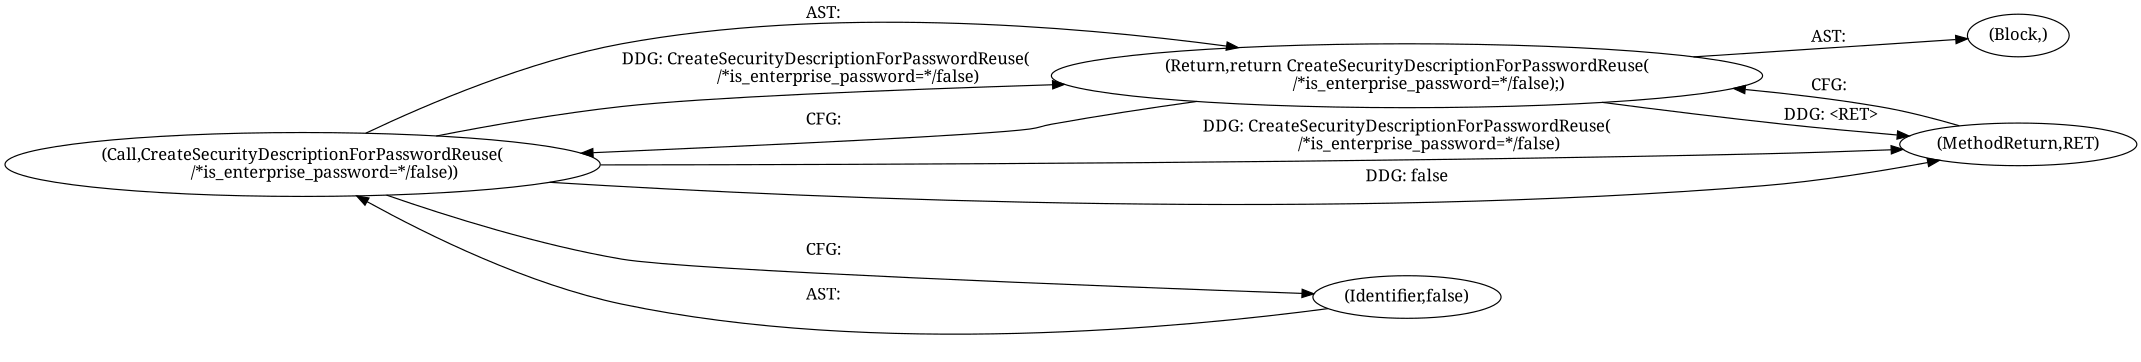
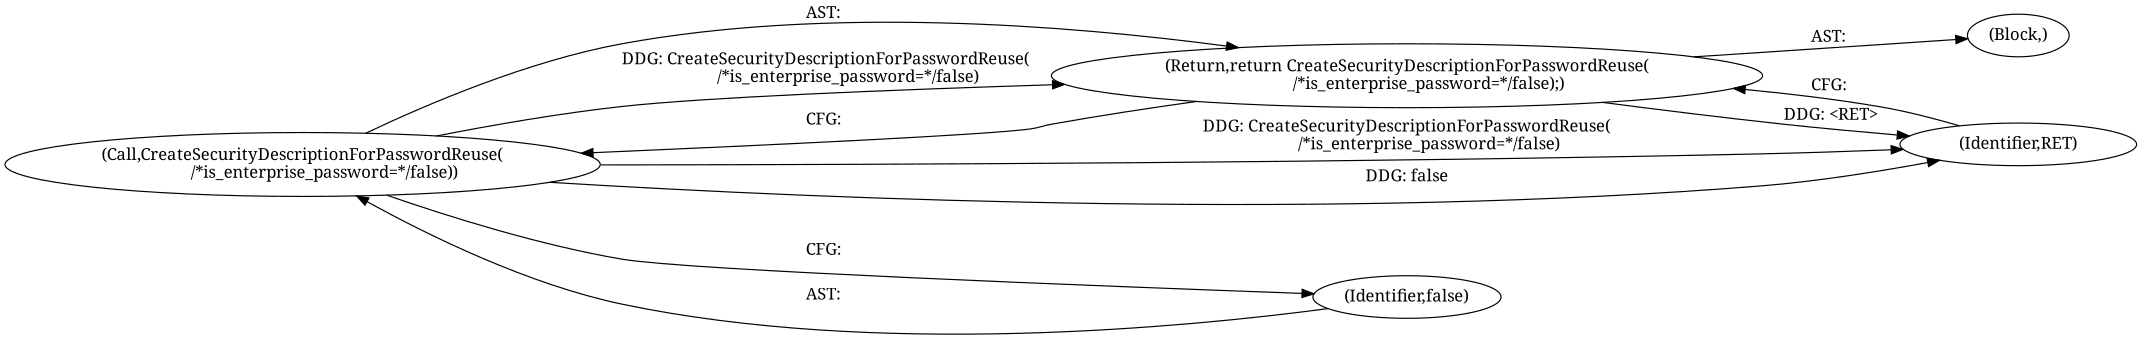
node "(MethodReturn,RET)": label "(MethodReturn,RET)" -> "(Identifier,RET)"
